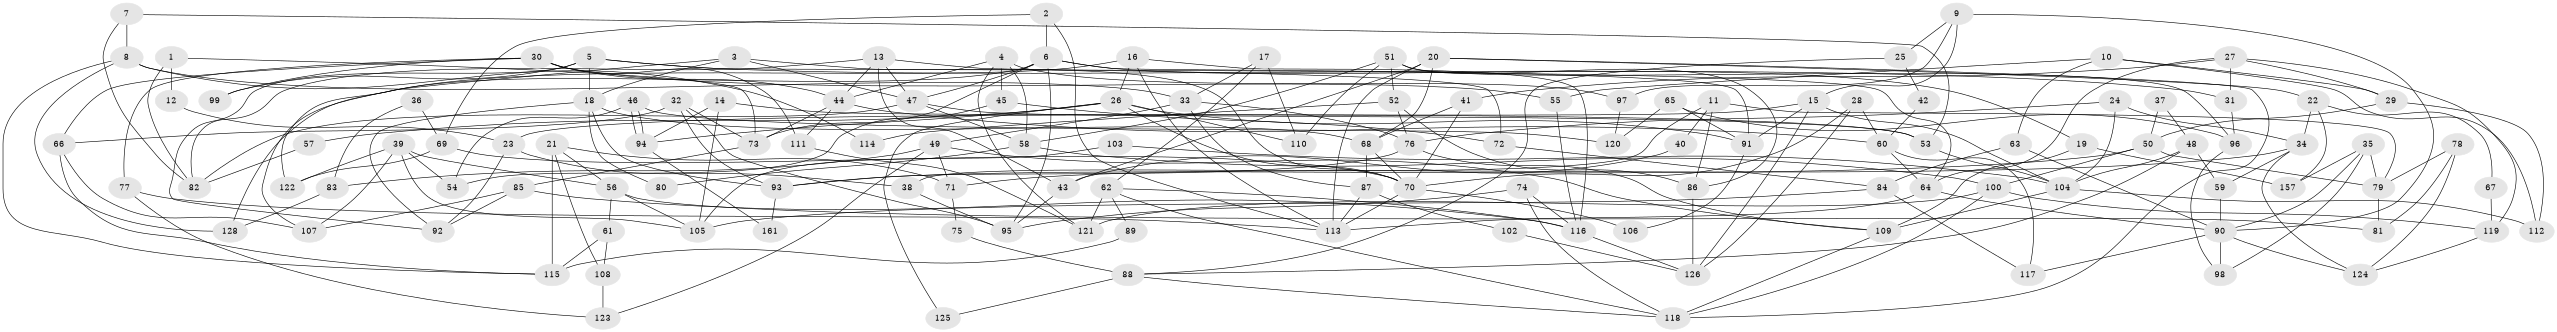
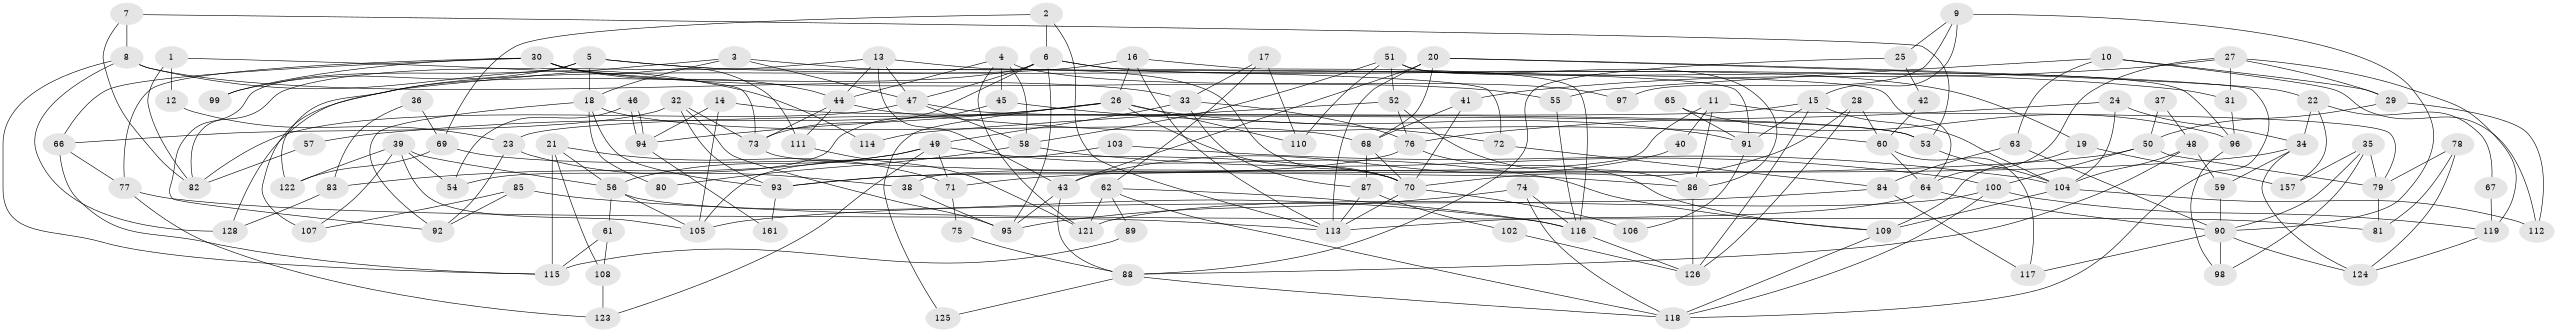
node "120": removed
edge "49" -- "56": added
edge "73" -- "85": now "73" -- "86"
edge "66" -- "107": now "66" -- "77"
edge "43" -- "88": added
